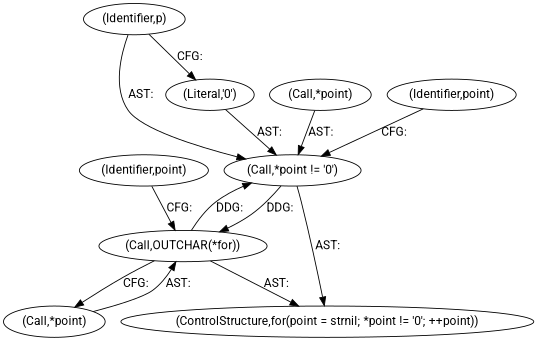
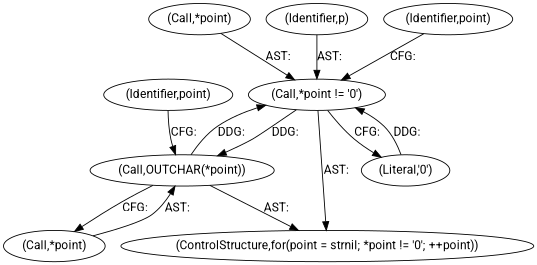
edge "(Identifier,p)" -> "(Literal,'0')": now "(Call,*point != '0')" -> "(Literal,'0')"
edge "(Literal,'0')" -> "(Call,*point != '0')": label "AST: " -> "DDG: "
node "(Call,OUTCHAR(*for))": label "(Call,OUTCHAR(*for))" -> "(Call,OUTCHAR(*point))"
